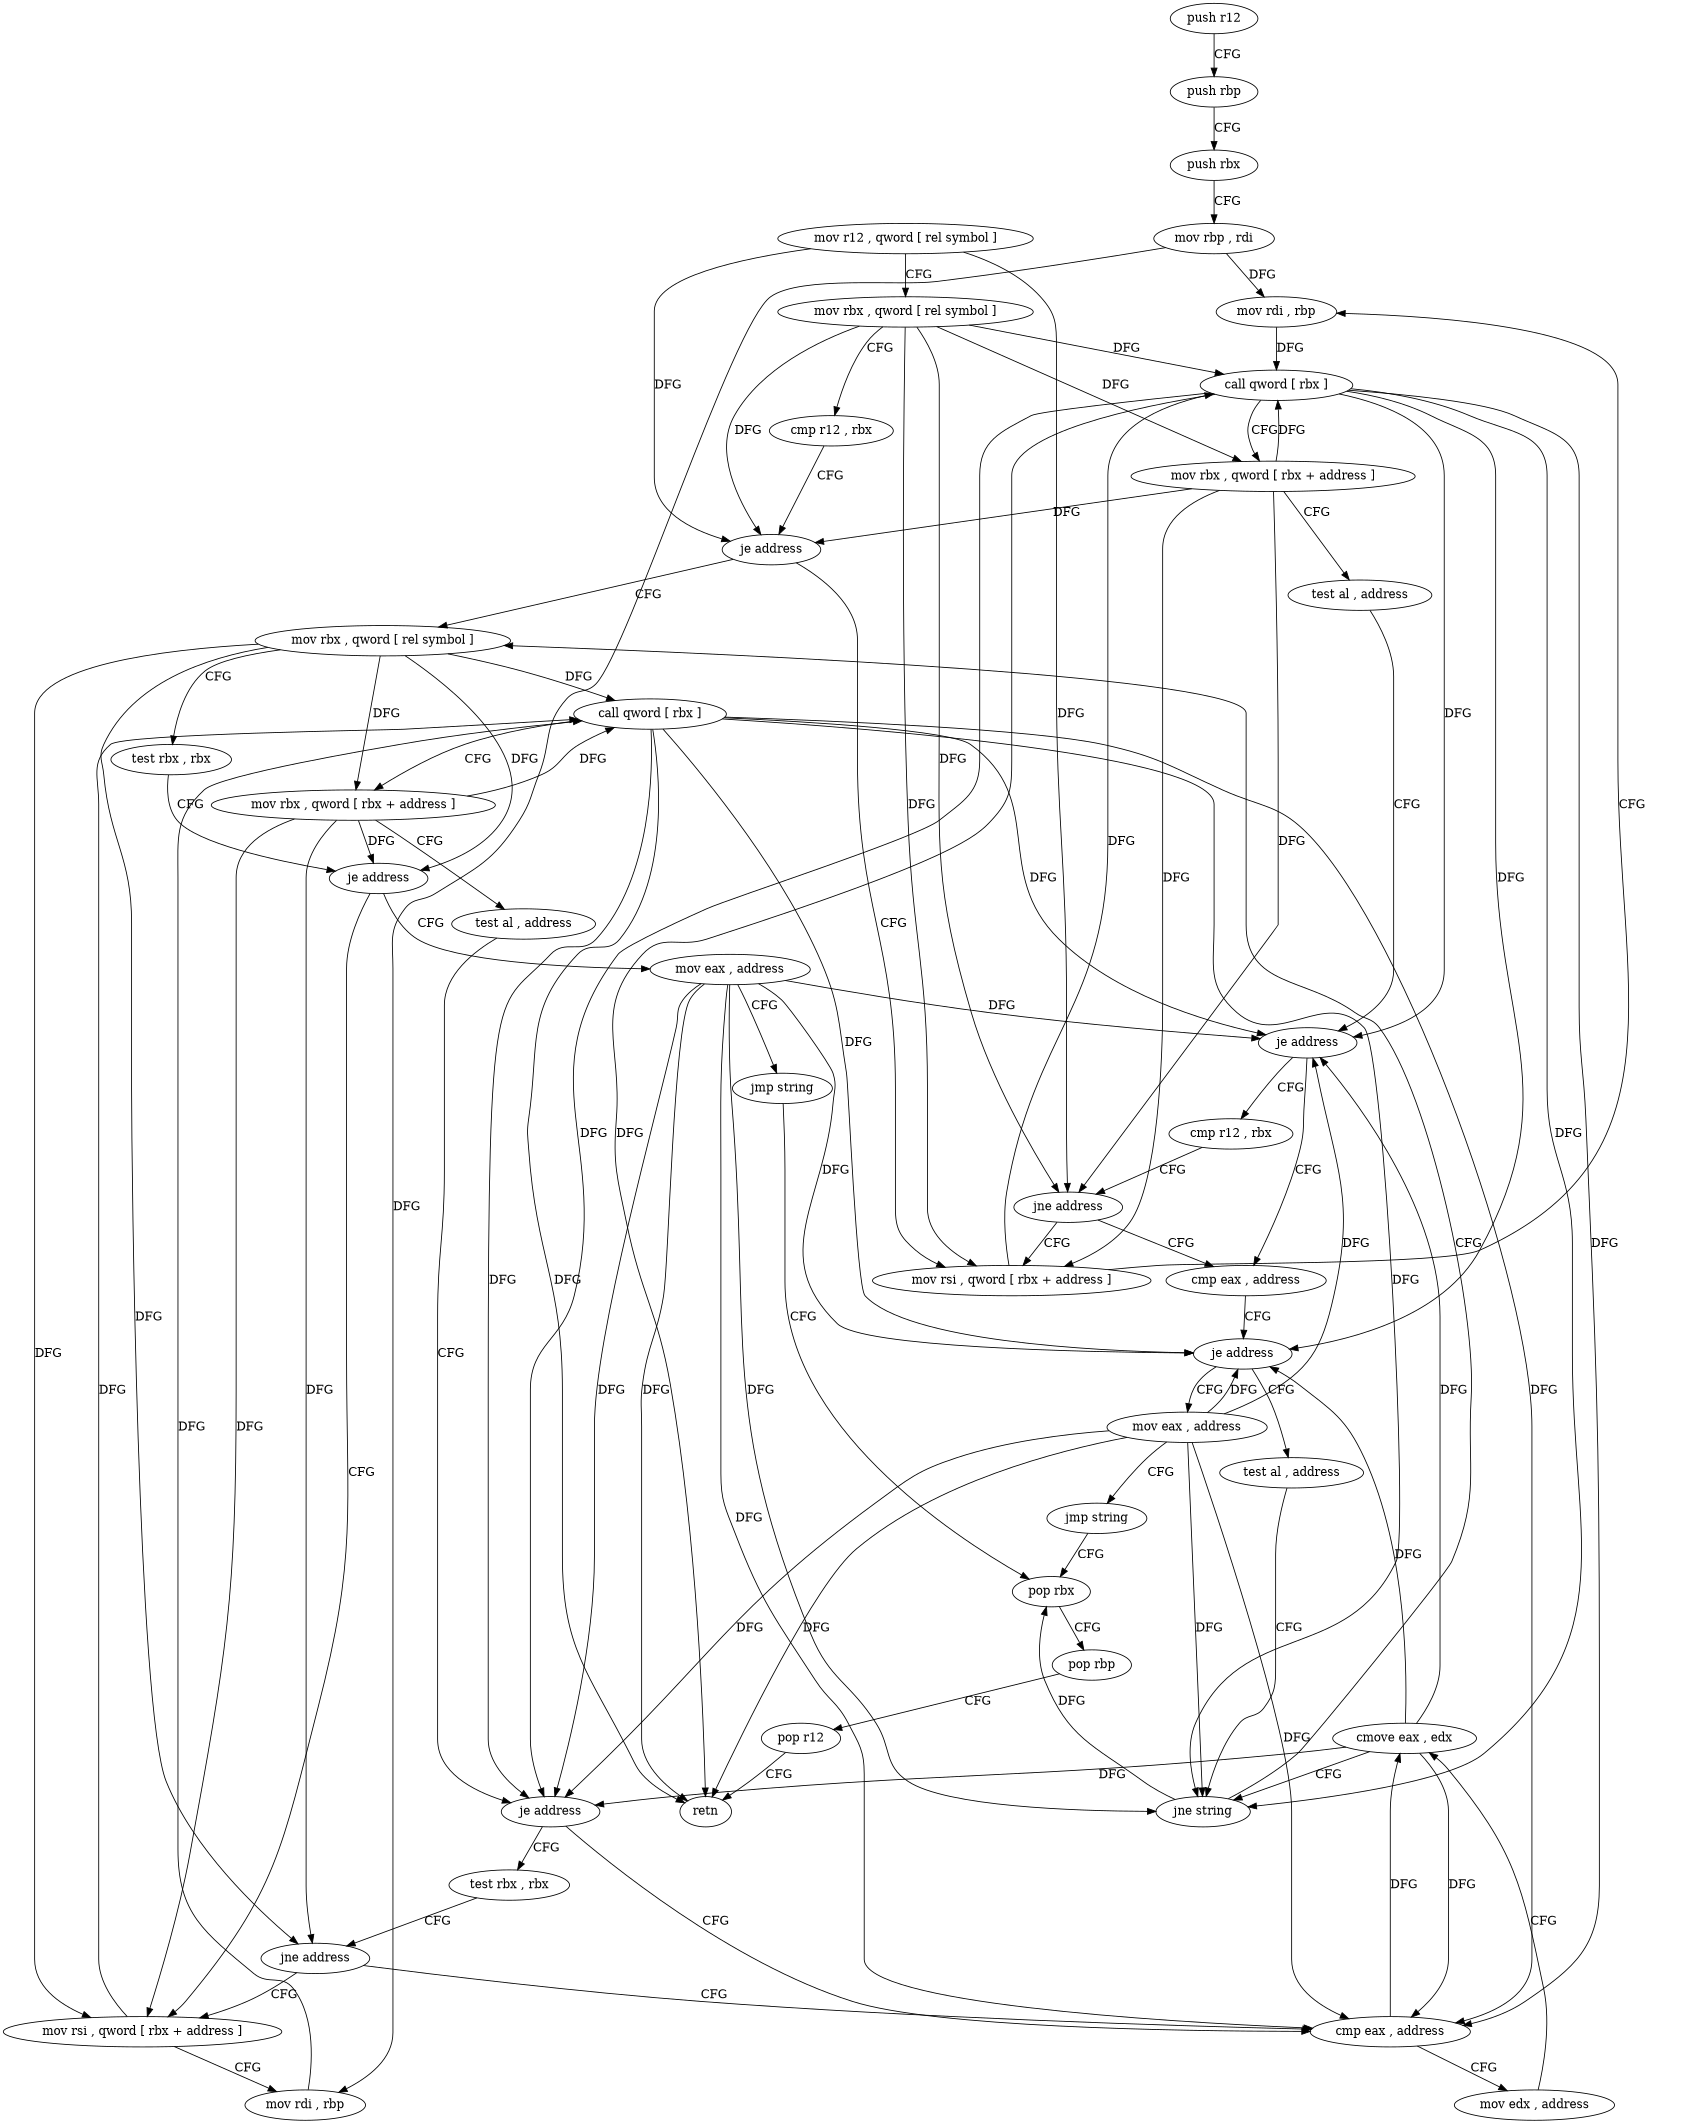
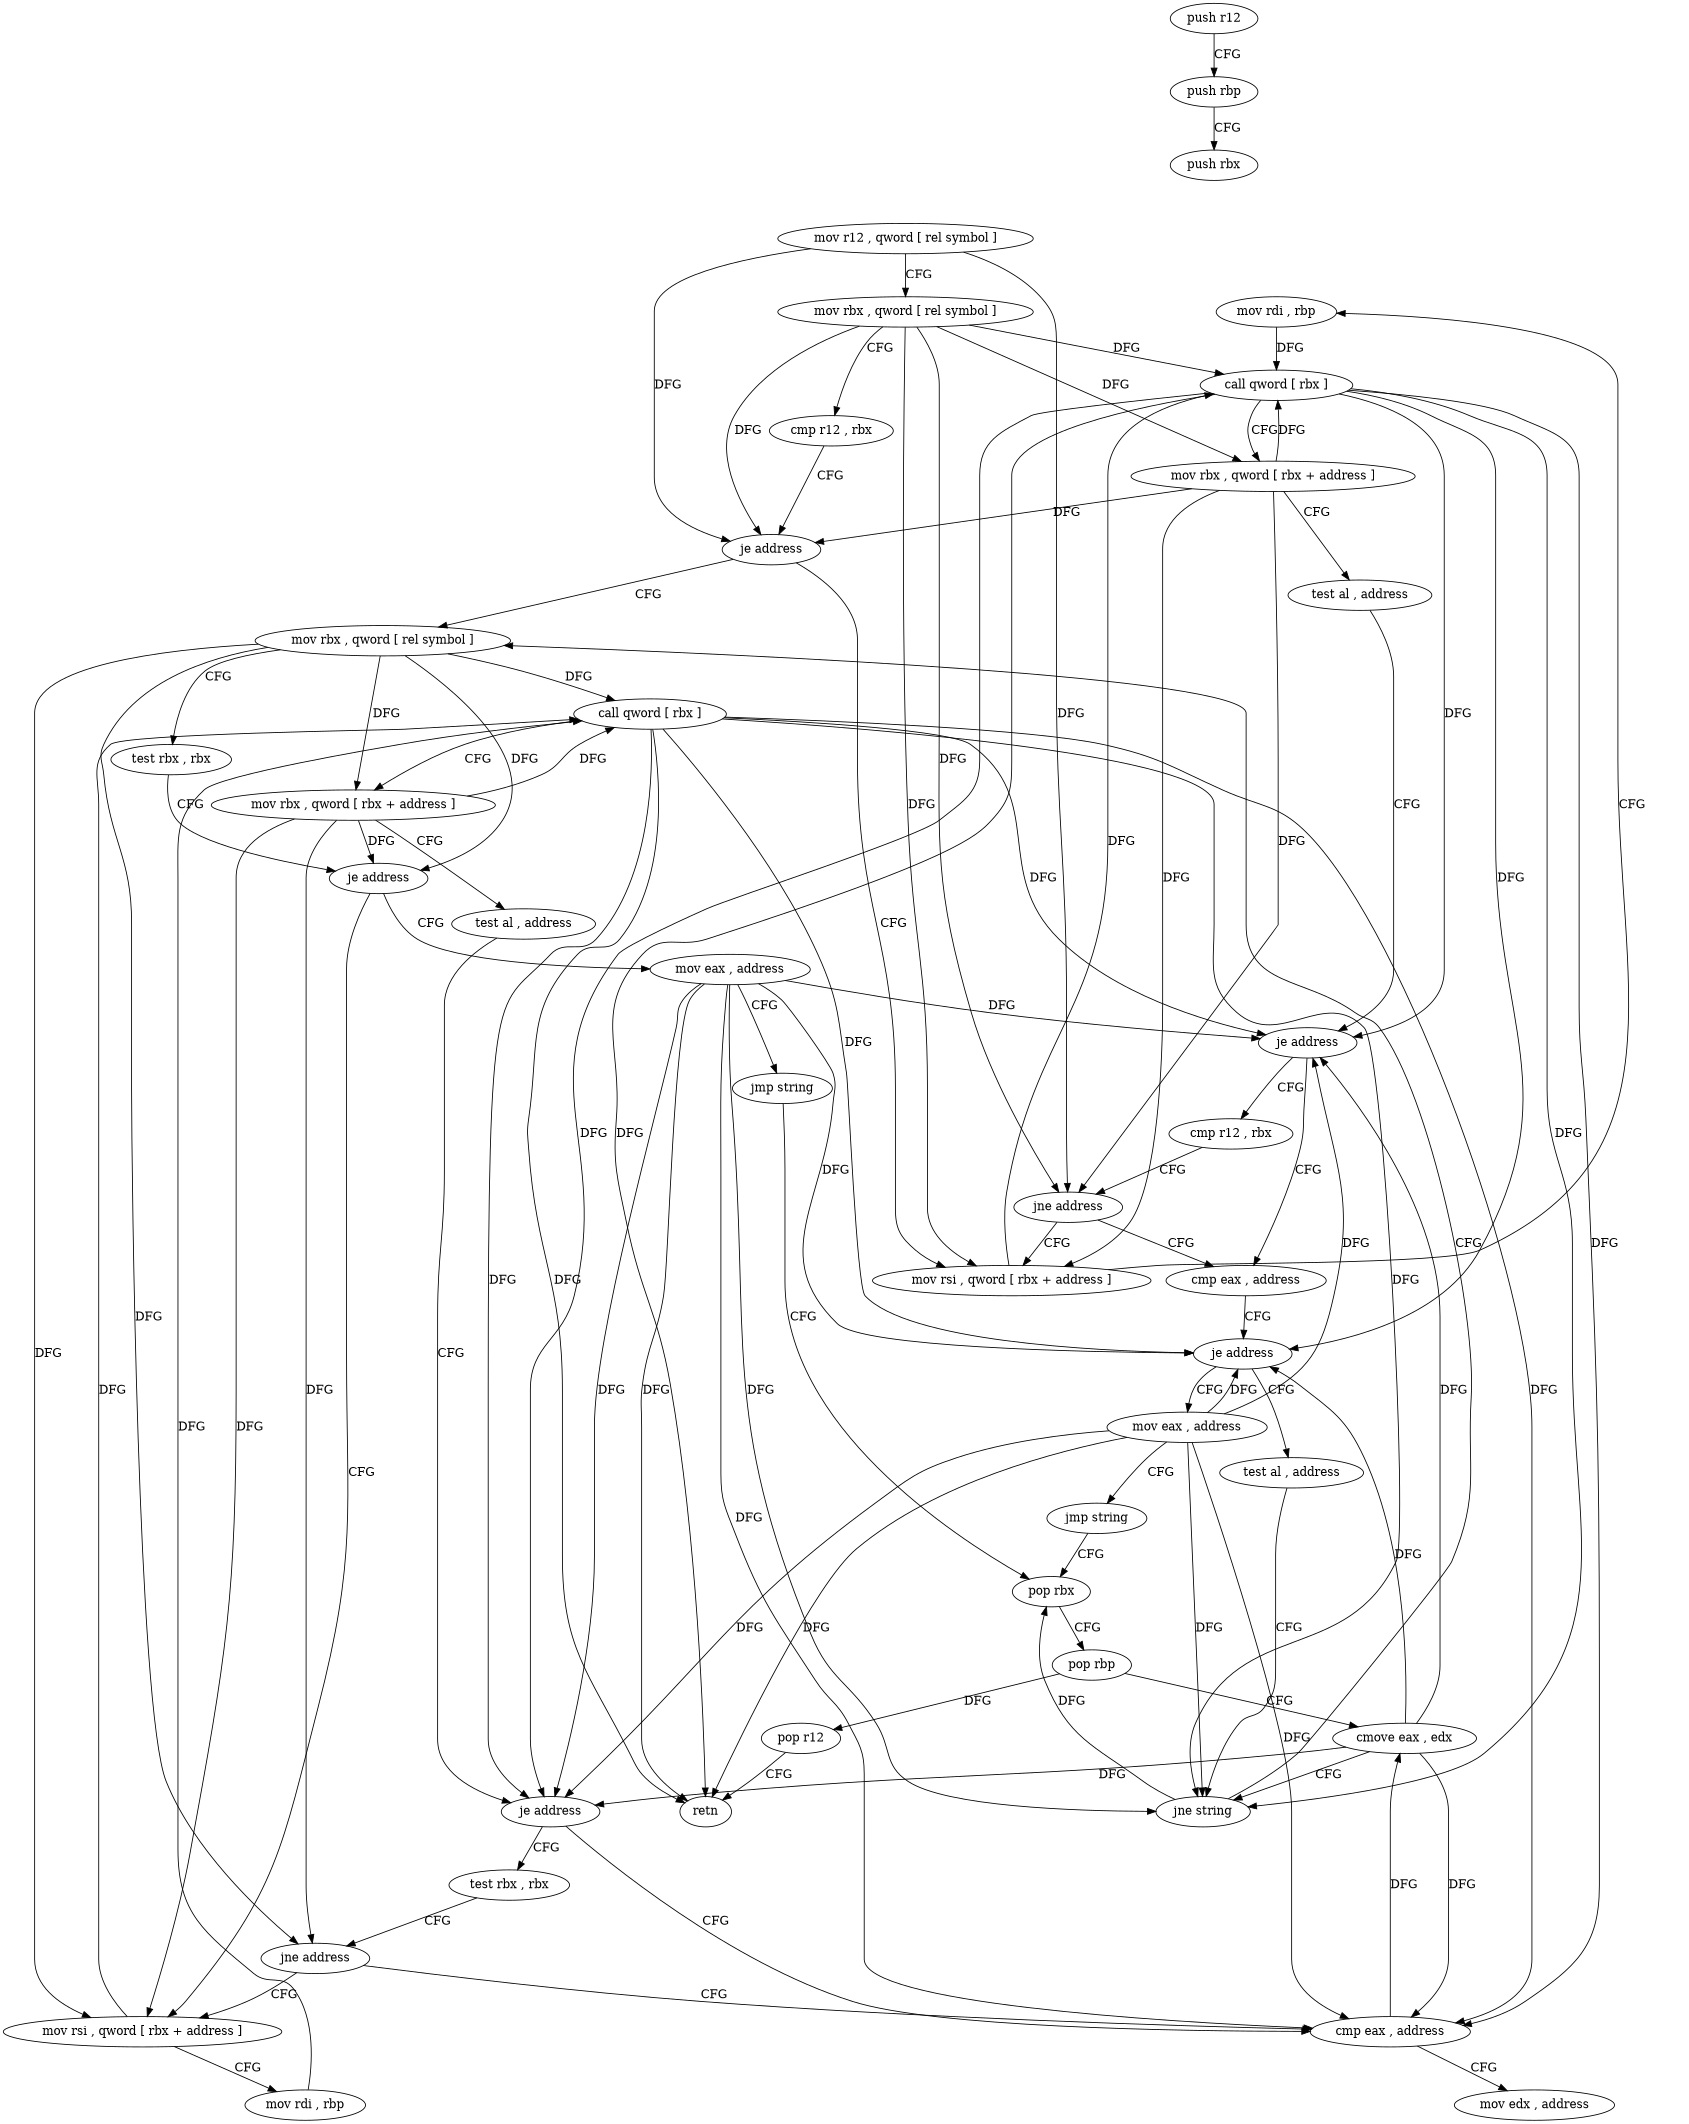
node "mov rbp , rdi": removed
edge "pop rbp" -> "pop r12": label "CFG" -> "DFG"
edge "mov edx , address" -> "cmove eax , edx": now "pop rbp" -> "cmove eax , edx"
